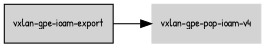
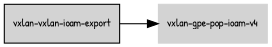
node "vxlan-gpe-ioam-export": label "vxlan-gpe-ioam-export" -> "vxlan-vxlan-ioam-export"
